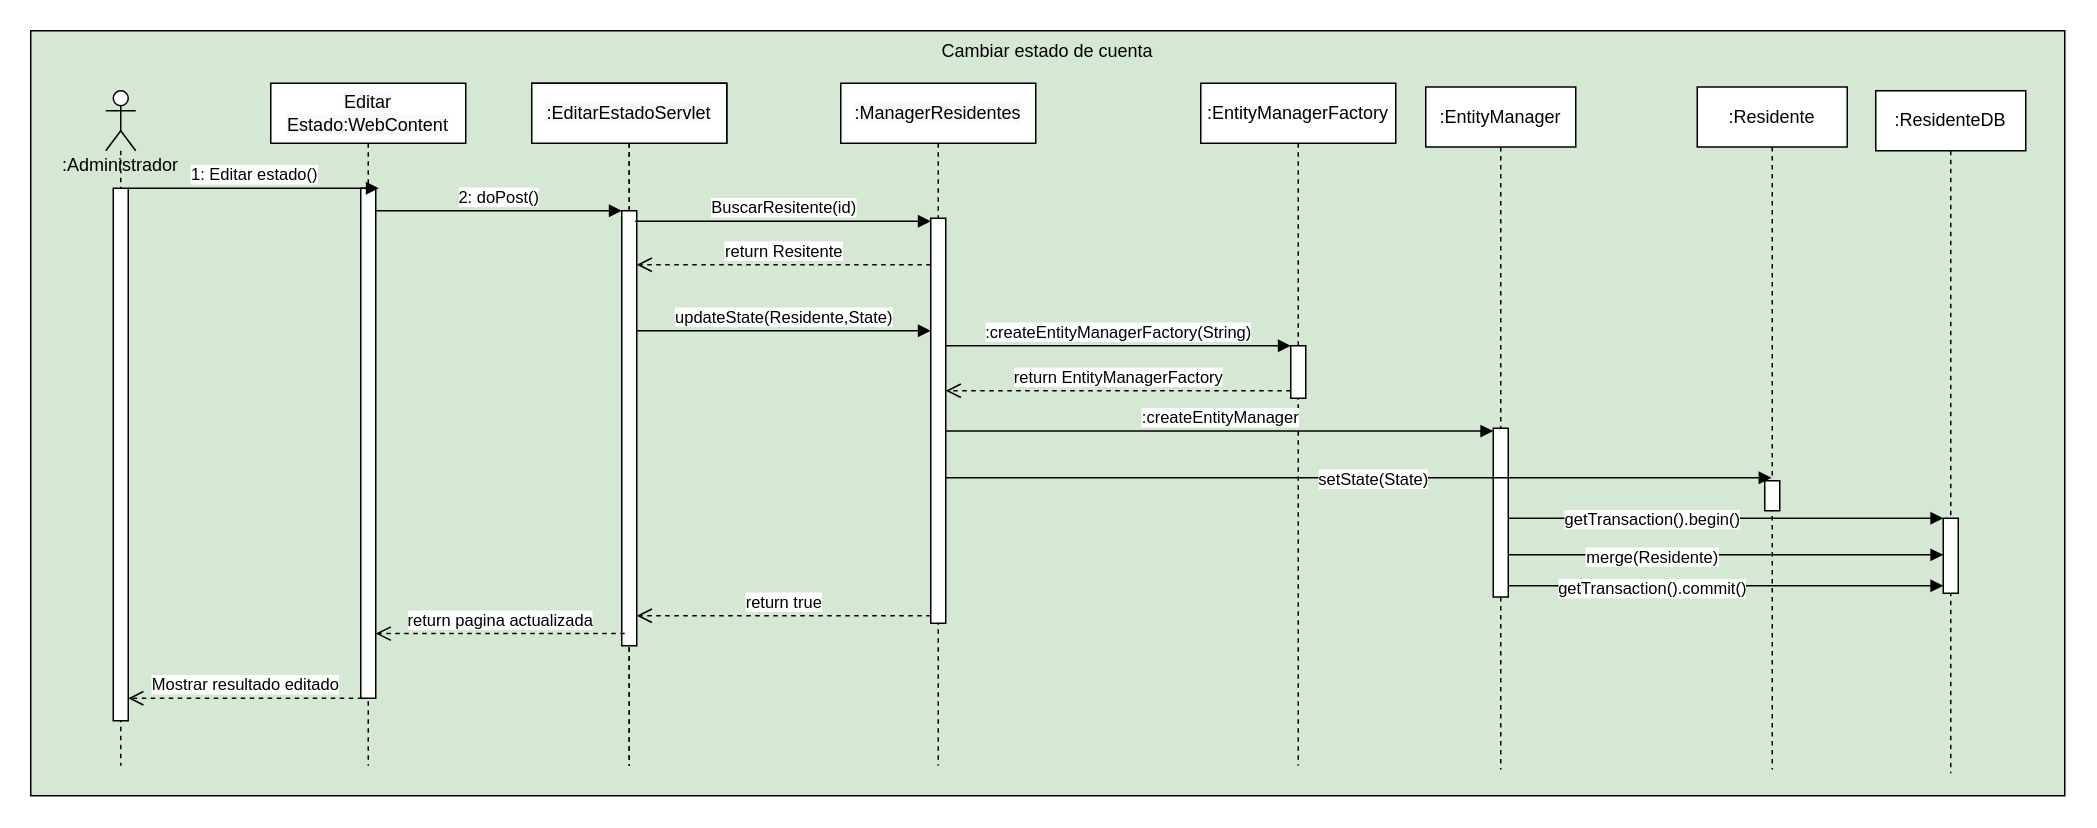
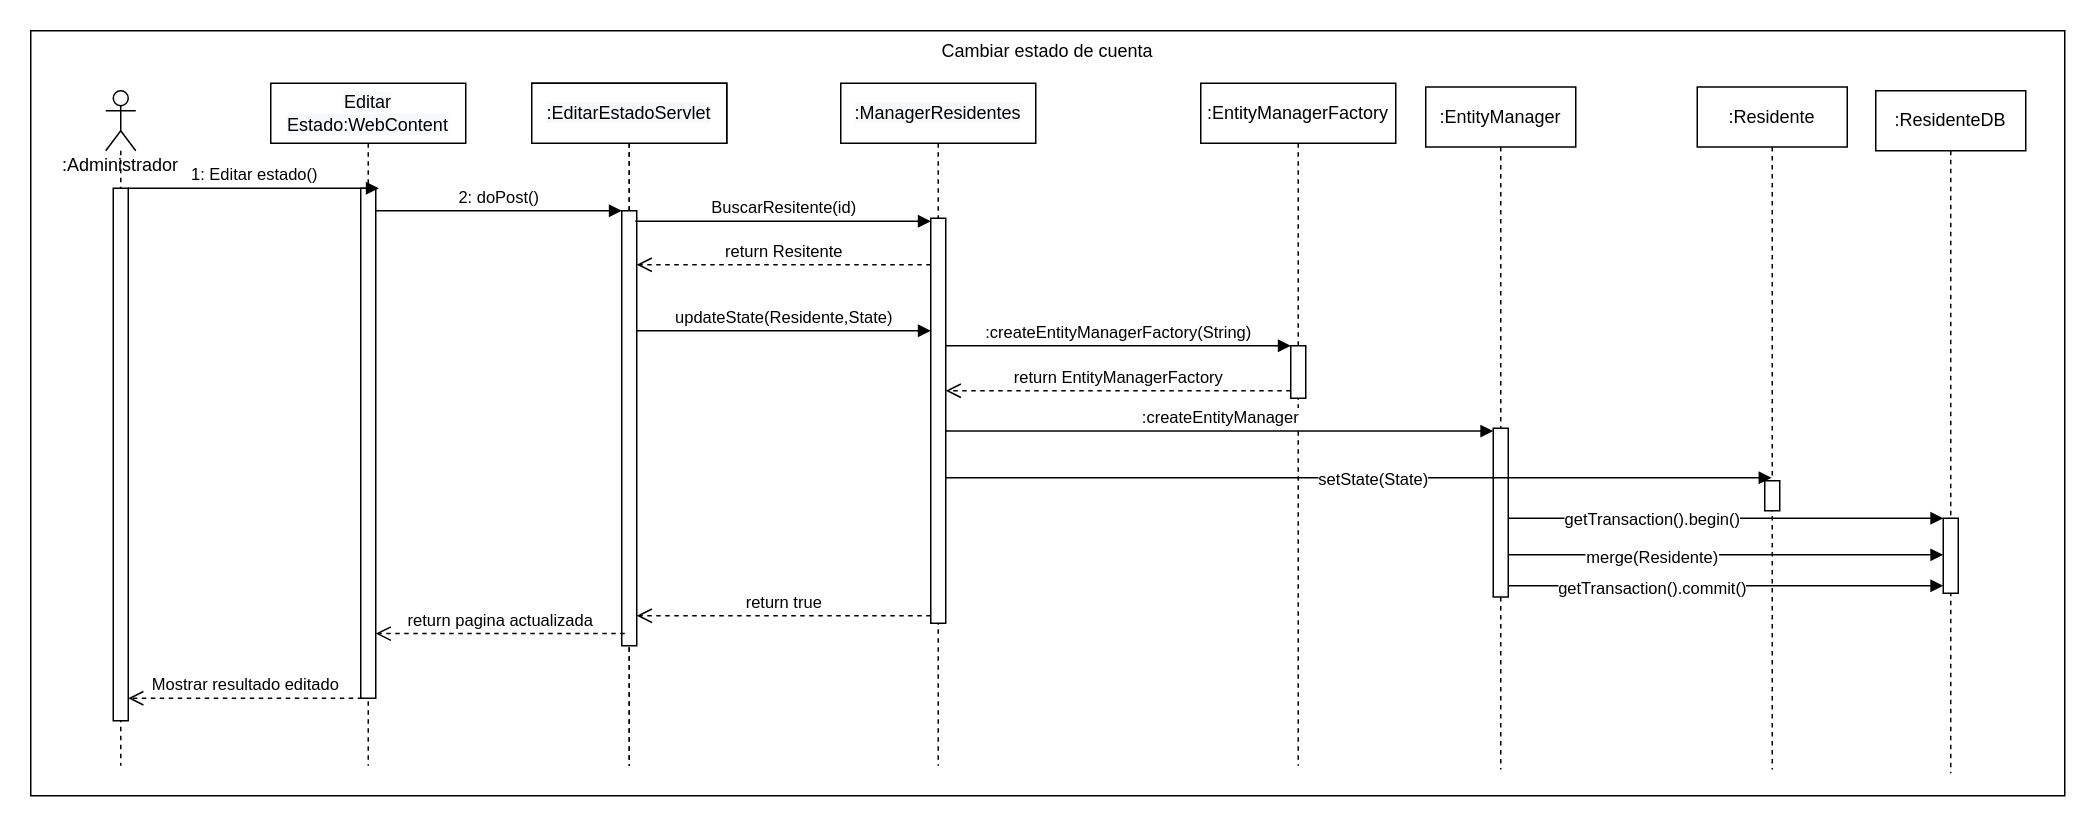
node "Cambiar estado de cuenta": fillcolor #d5e8d4 -> #ffffff
